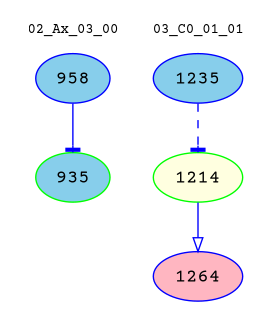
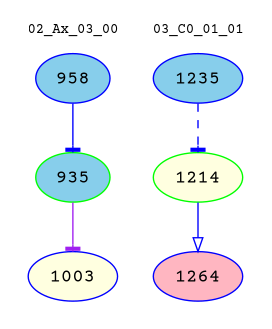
node "1003": added
